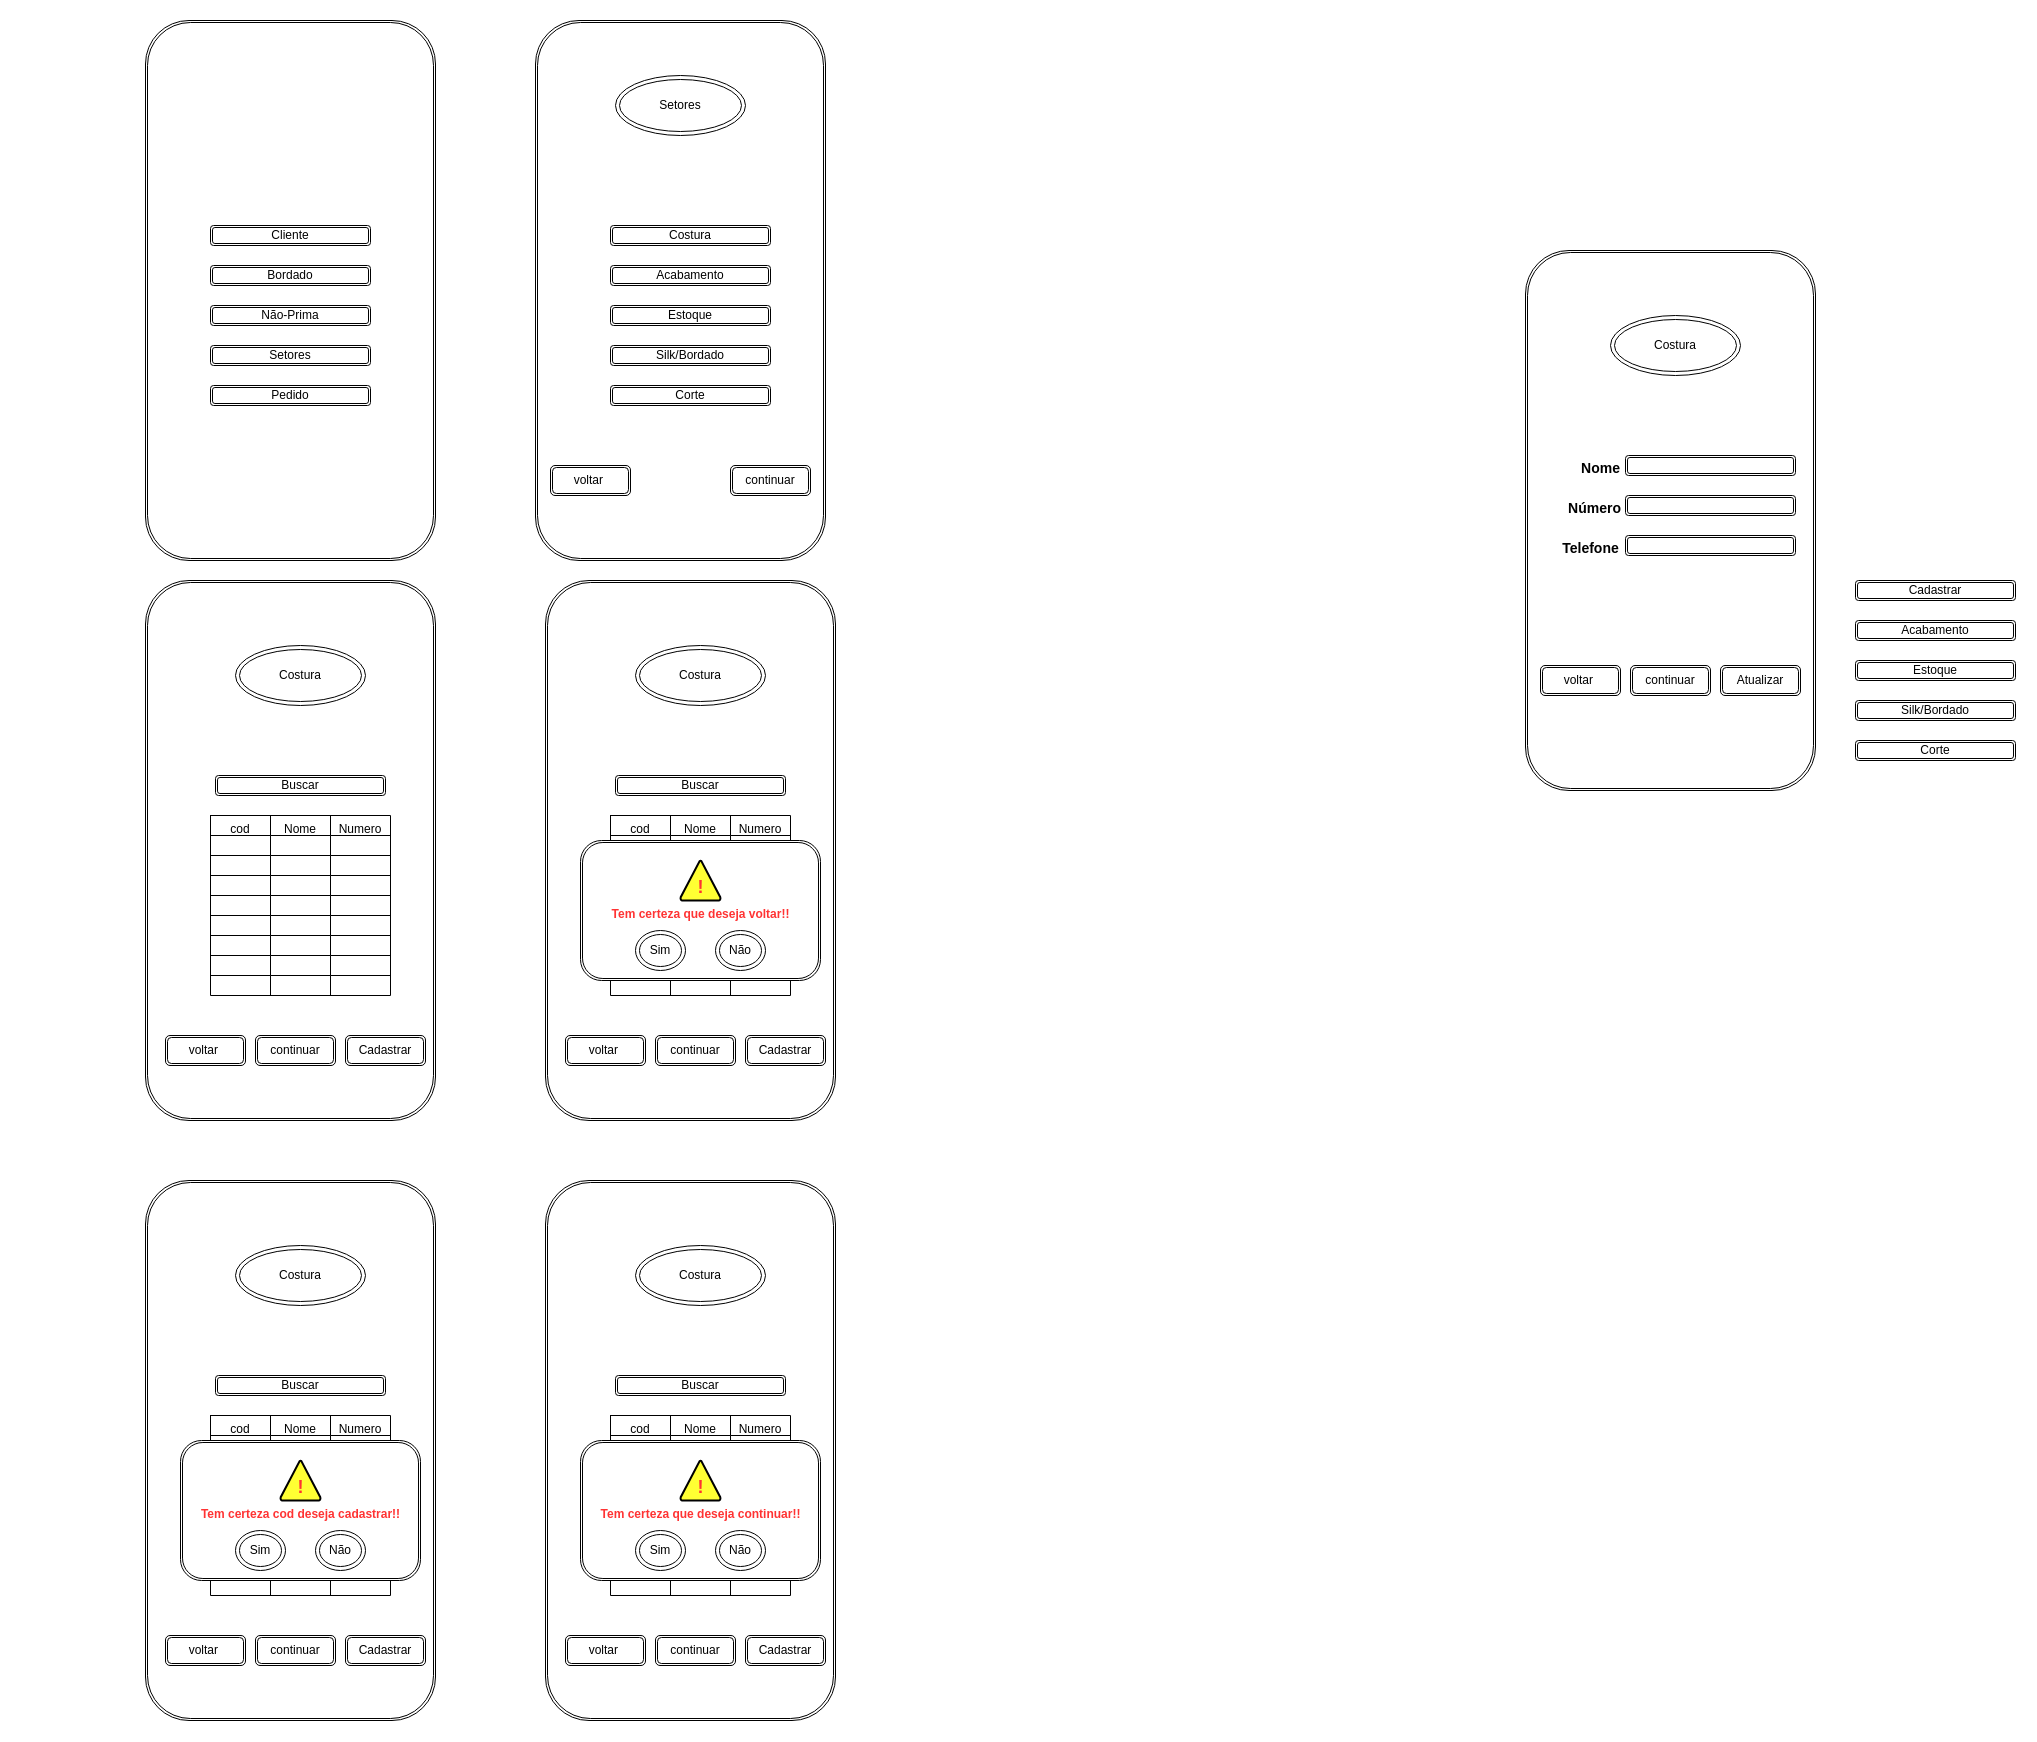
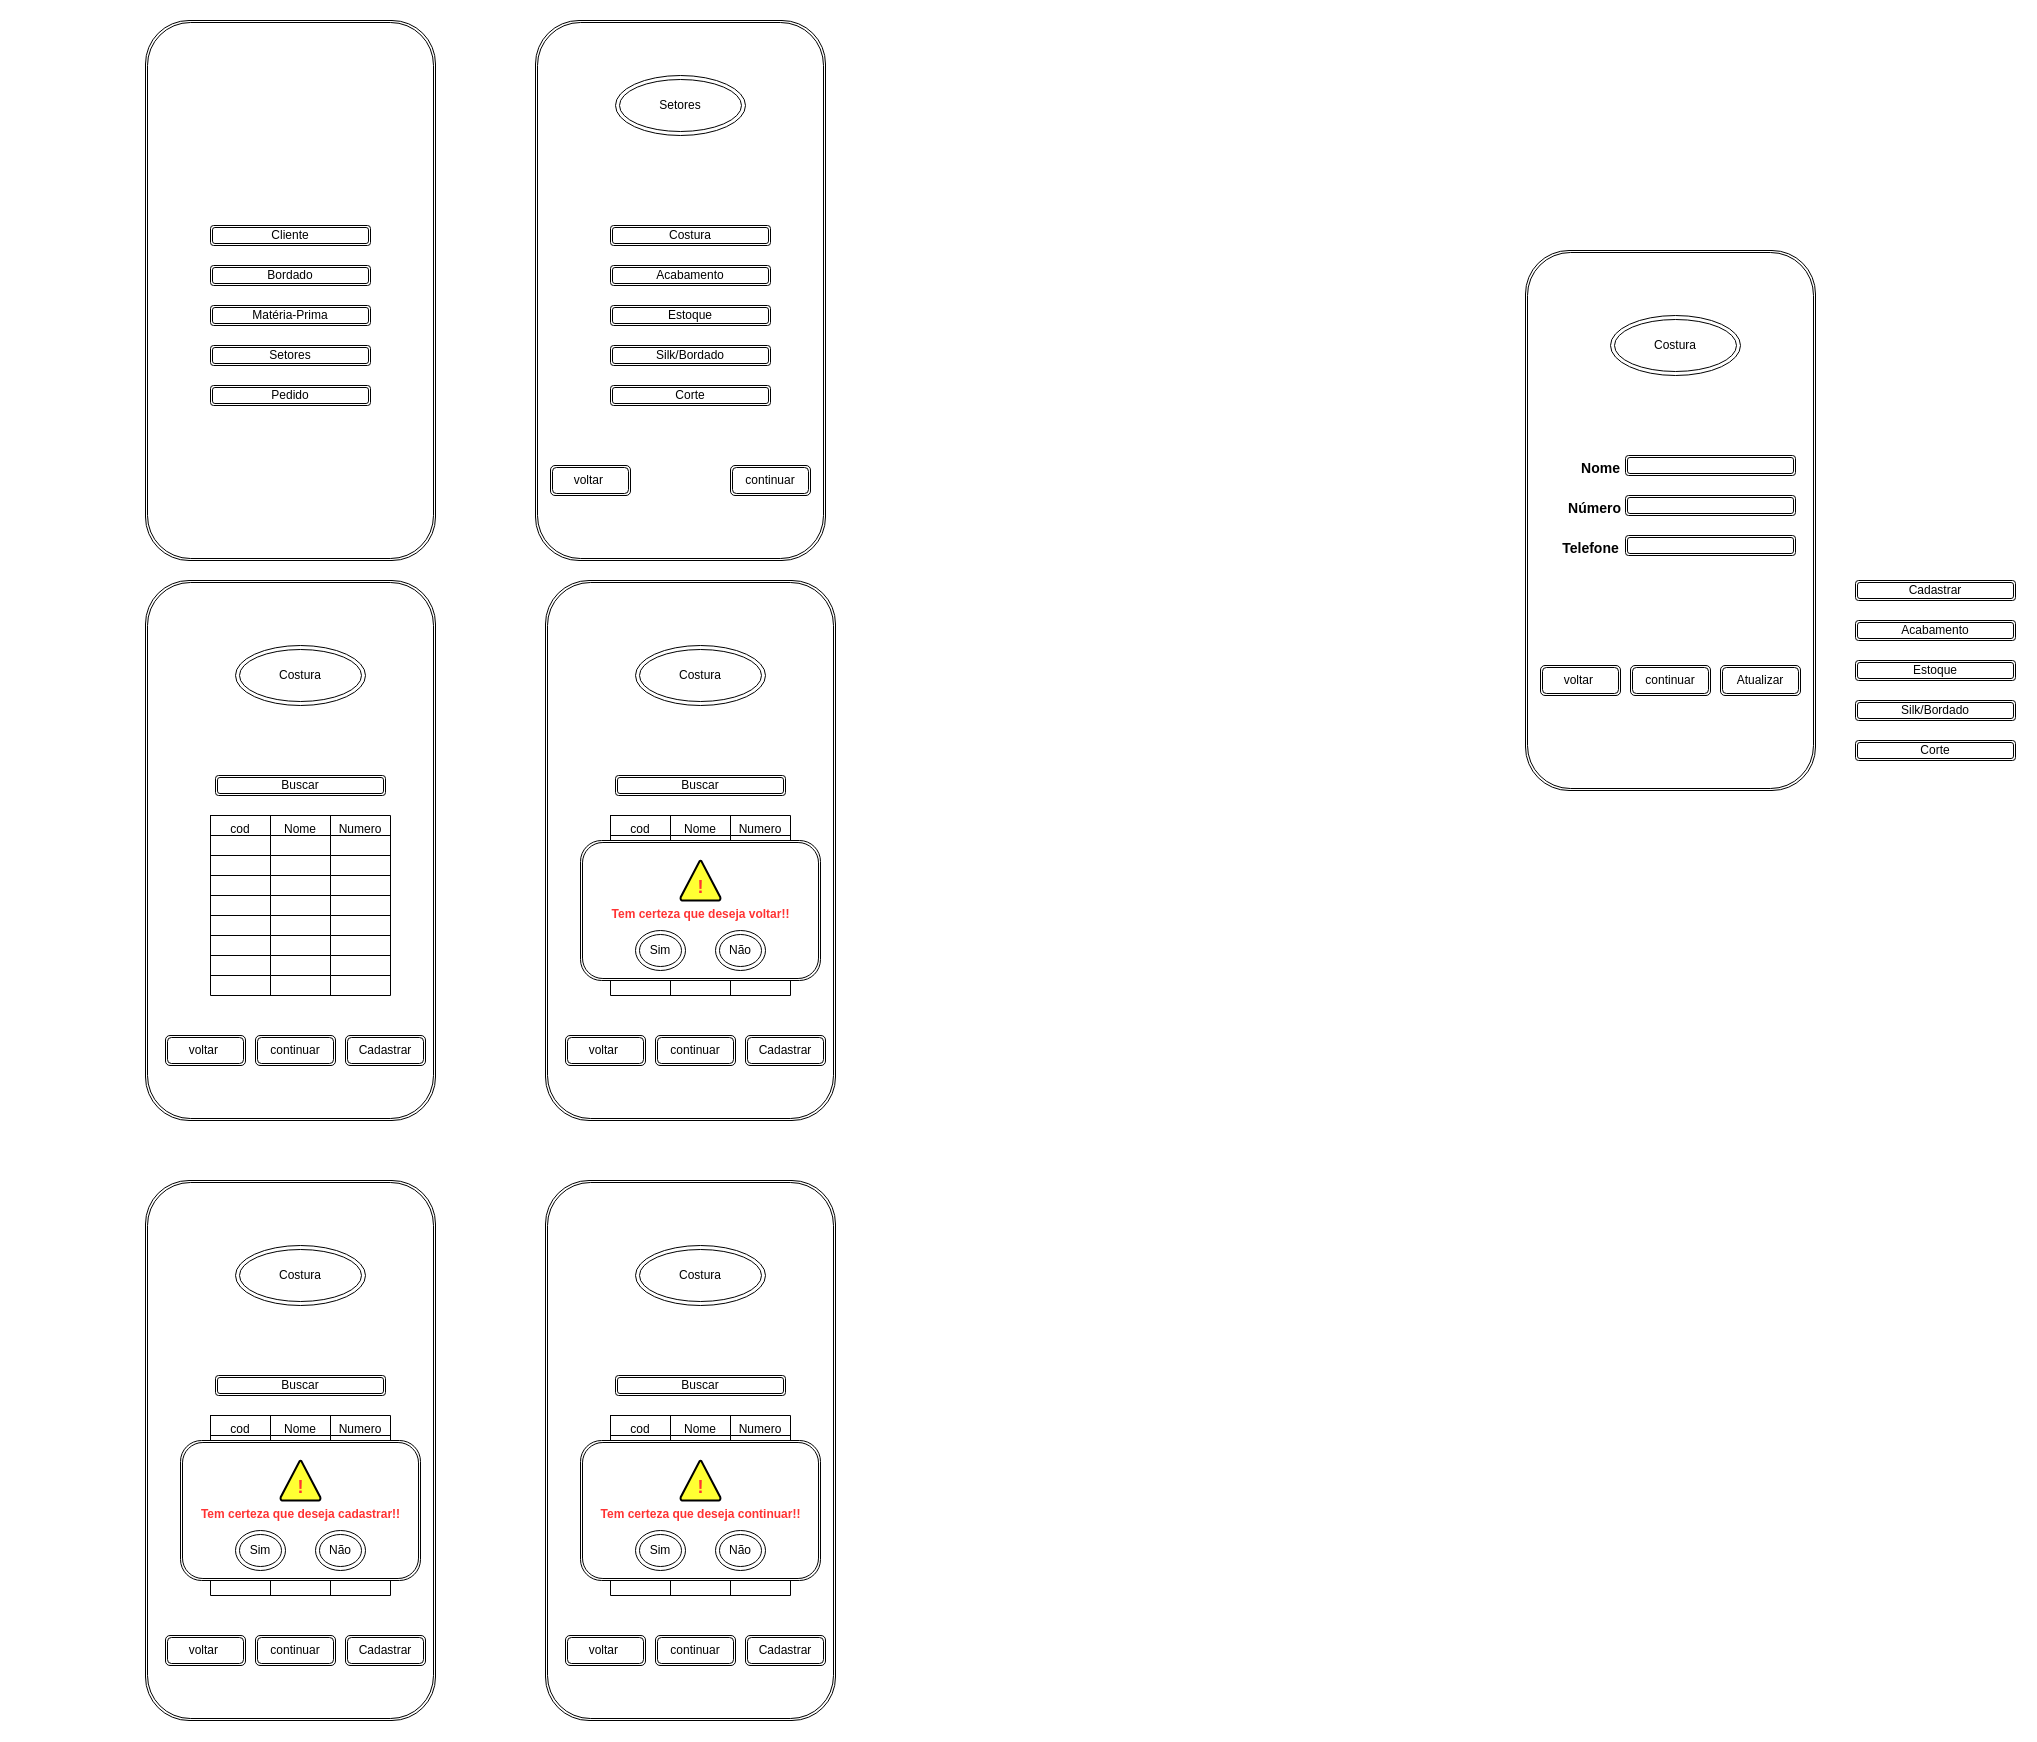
node "Não-Prima": label "Não-Prima" -> "Matéria-Prima"
node "Tem certeza cod deseja cadastrar!!": label "Tem certeza cod deseja cadastrar!!" -> "Tem certeza que deseja cadastrar!!"
